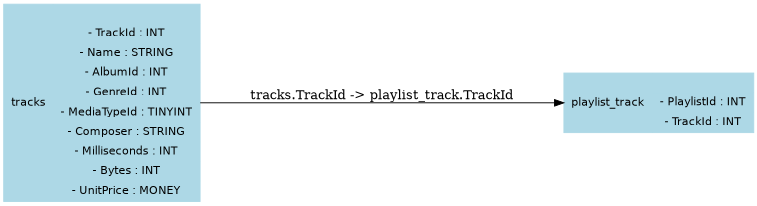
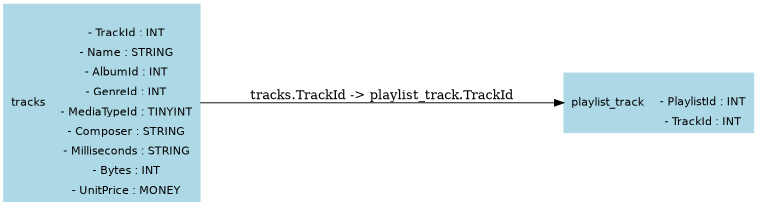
node "tracks": text "- Milliseconds : INT" -> "- Milliseconds : STRING"
